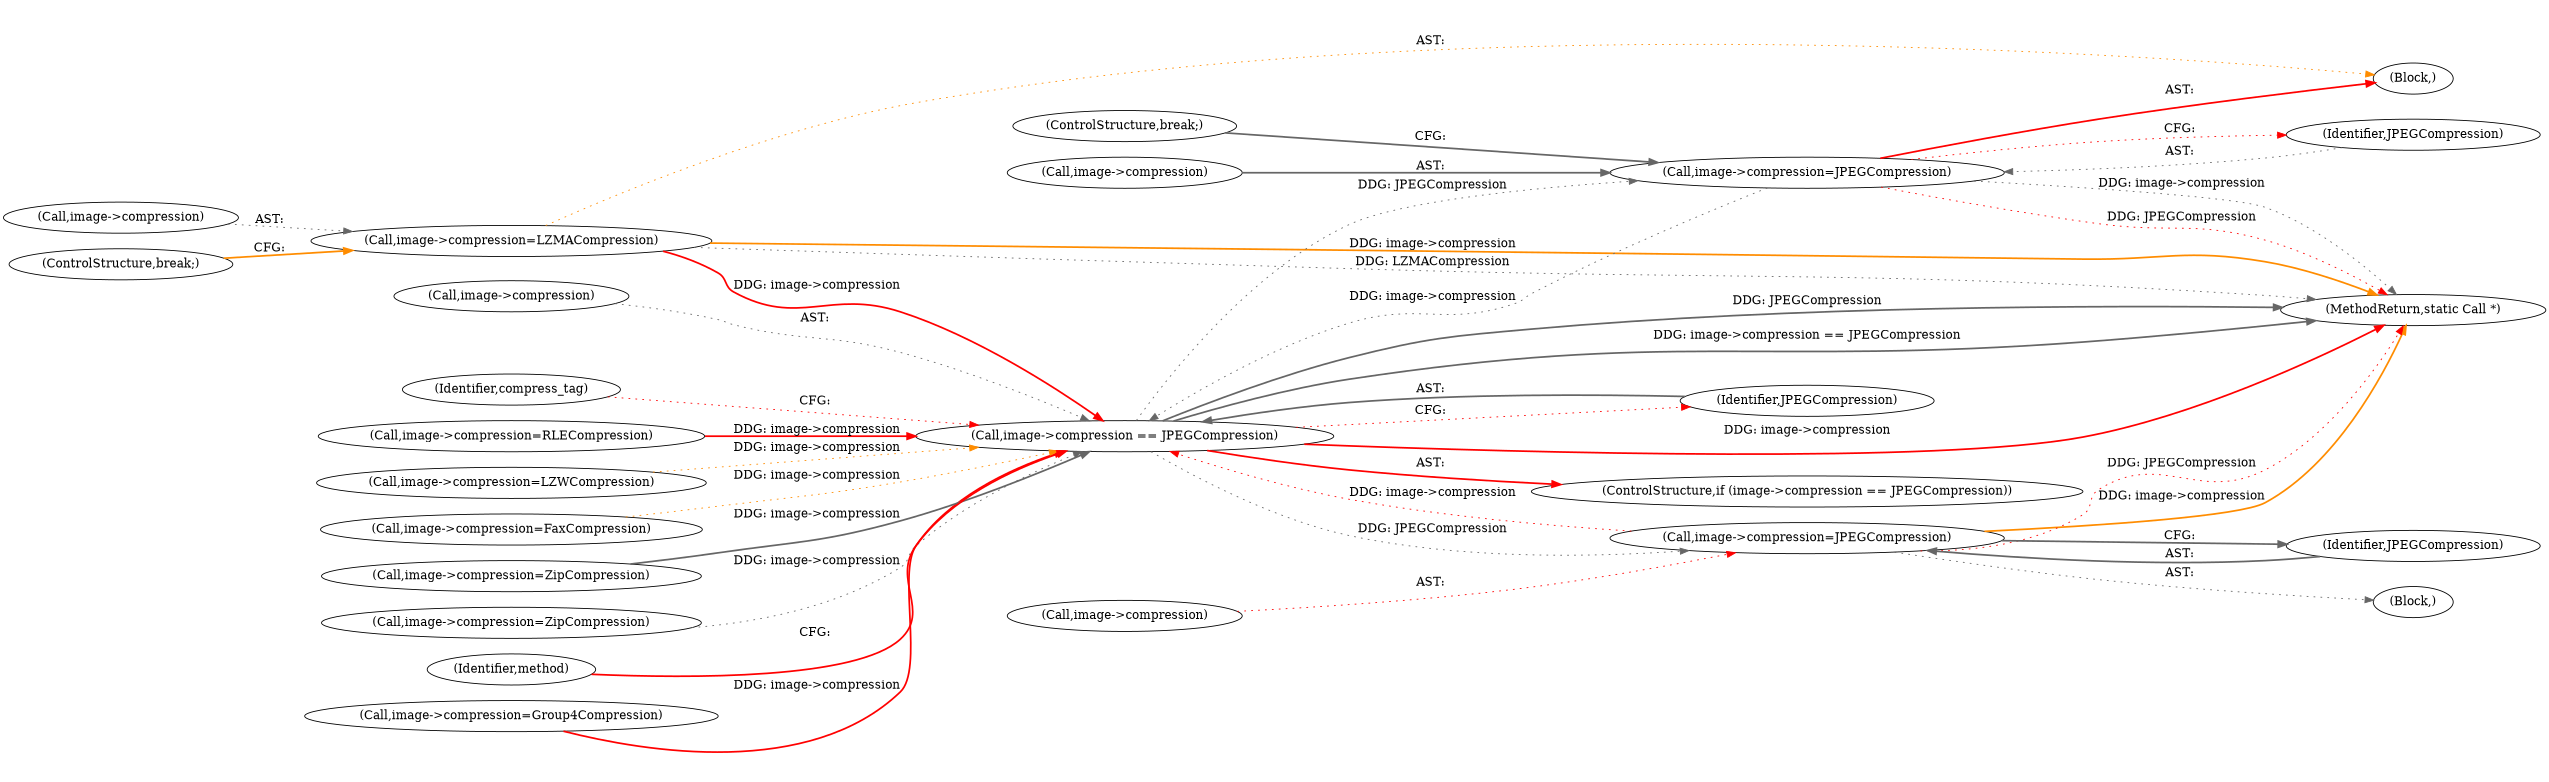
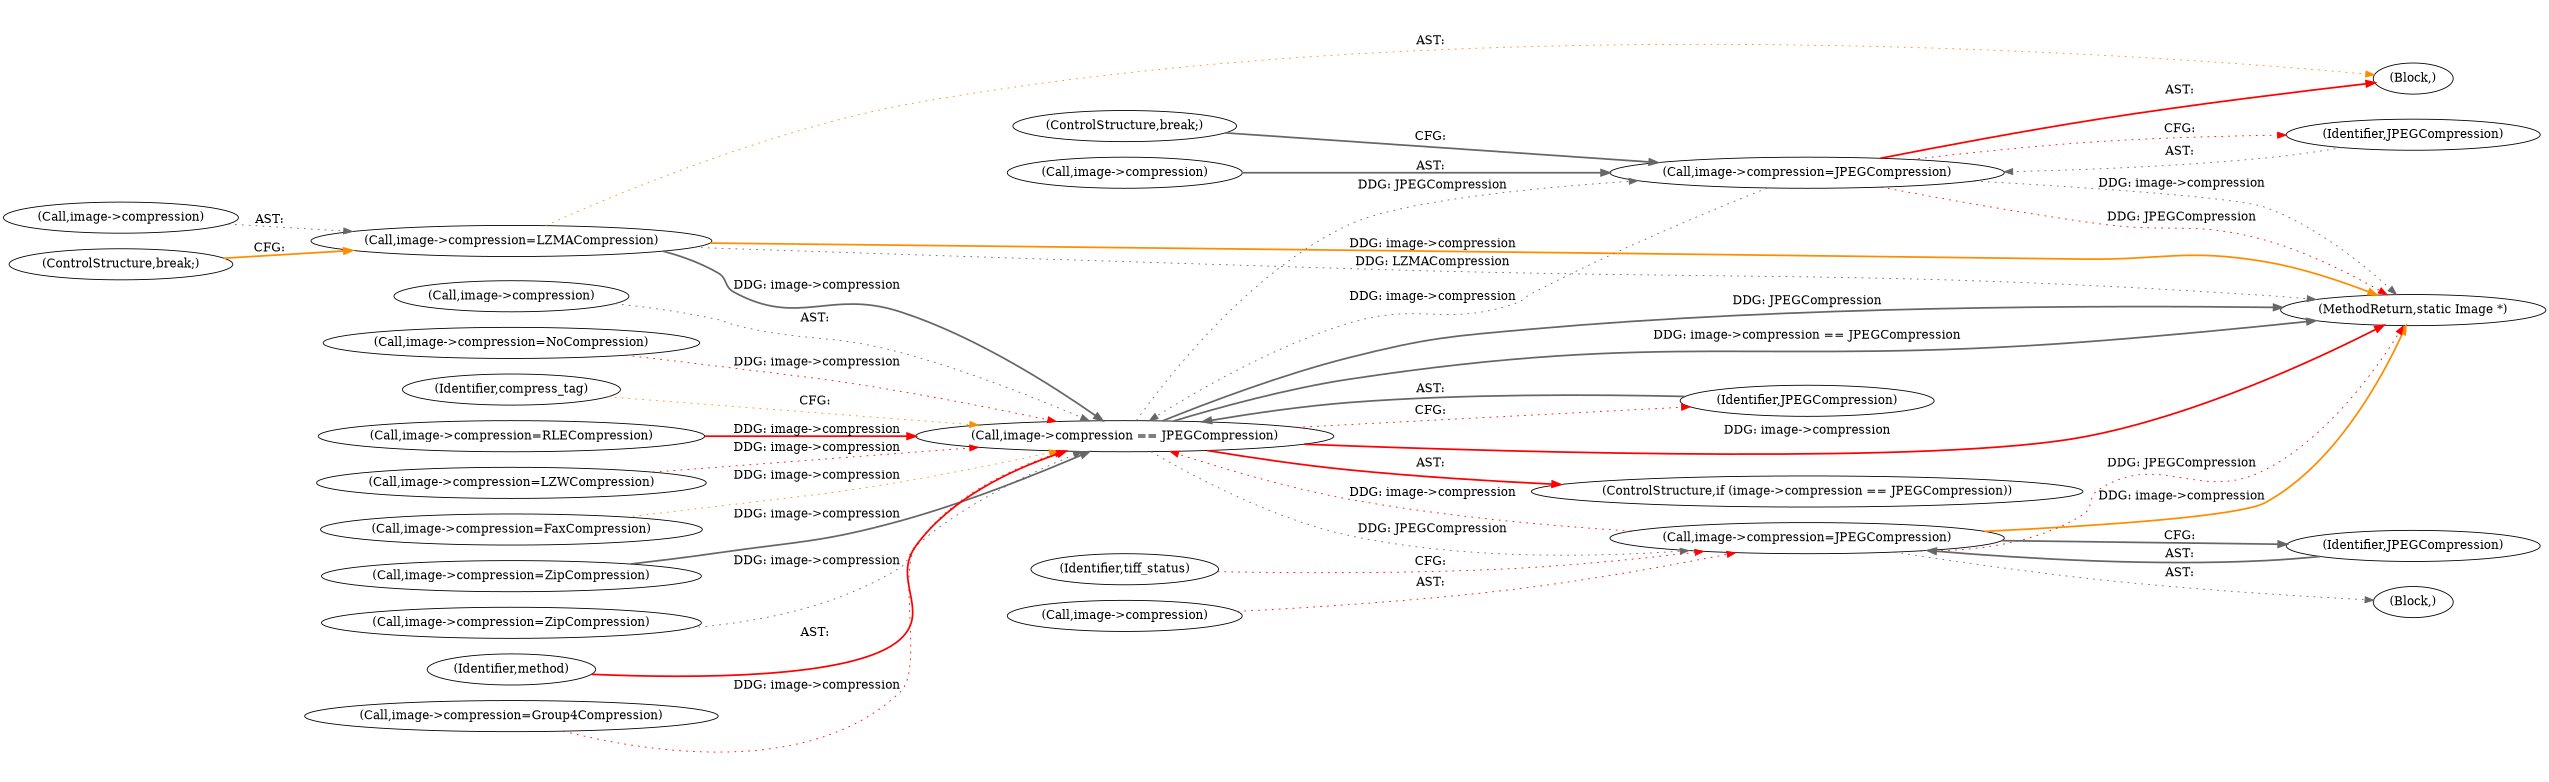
edge "(Call,image->compression=LZMACompression)" -> "(Call,image->compression == JPEGCompression)": color red -> gray40
node "(MethodReturn,static Call *)": label "(MethodReturn,static Call *)" -> "(MethodReturn,static Image *)"
node "(Call,image->compression=NoCompression)": added
edge "(Identifier,compress_tag)" -> "(Call,image->compression == JPEGCompression)": color red -> darkorange
edge "(Call,image->compression=LZWCompression)" -> "(Call,image->compression == JPEGCompression)": color darkorange -> red
node "(Identifier,tiff_status)": added
edge "(Identifier,method)" -> "(Call,image->compression == JPEGCompression)": label "CFG: " -> "AST: "
edge "(Call,image->compression=Group4Compression)" -> "(Call,image->compression == JPEGCompression)": style bold -> dotted
